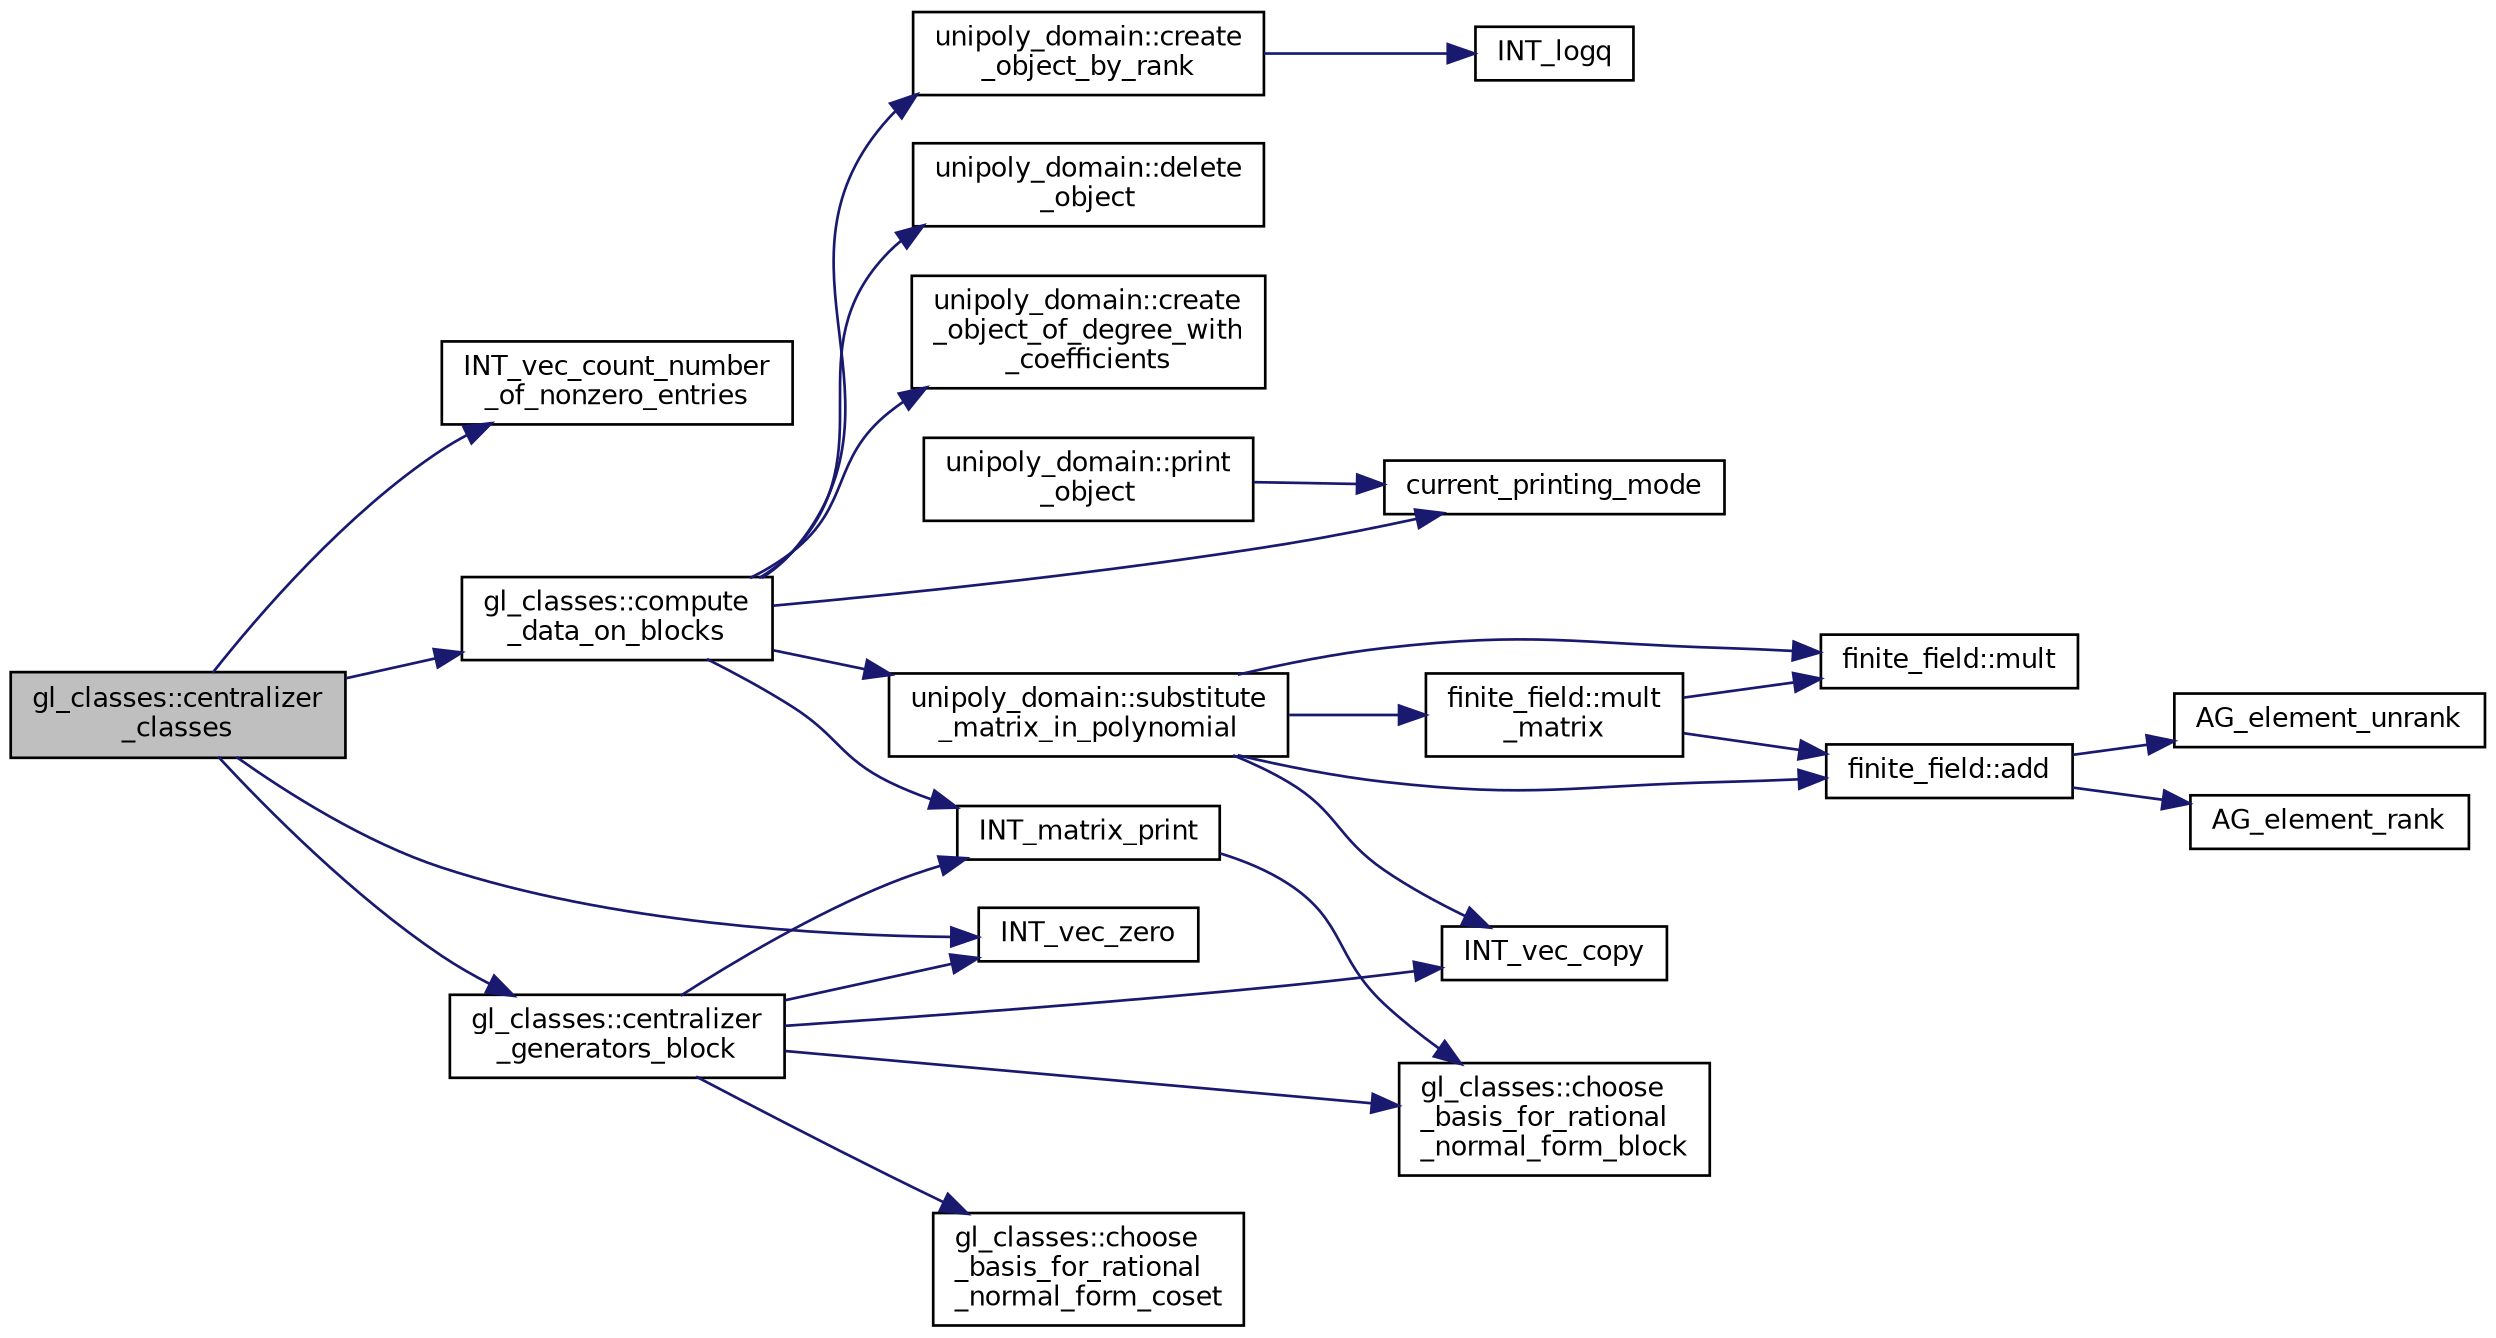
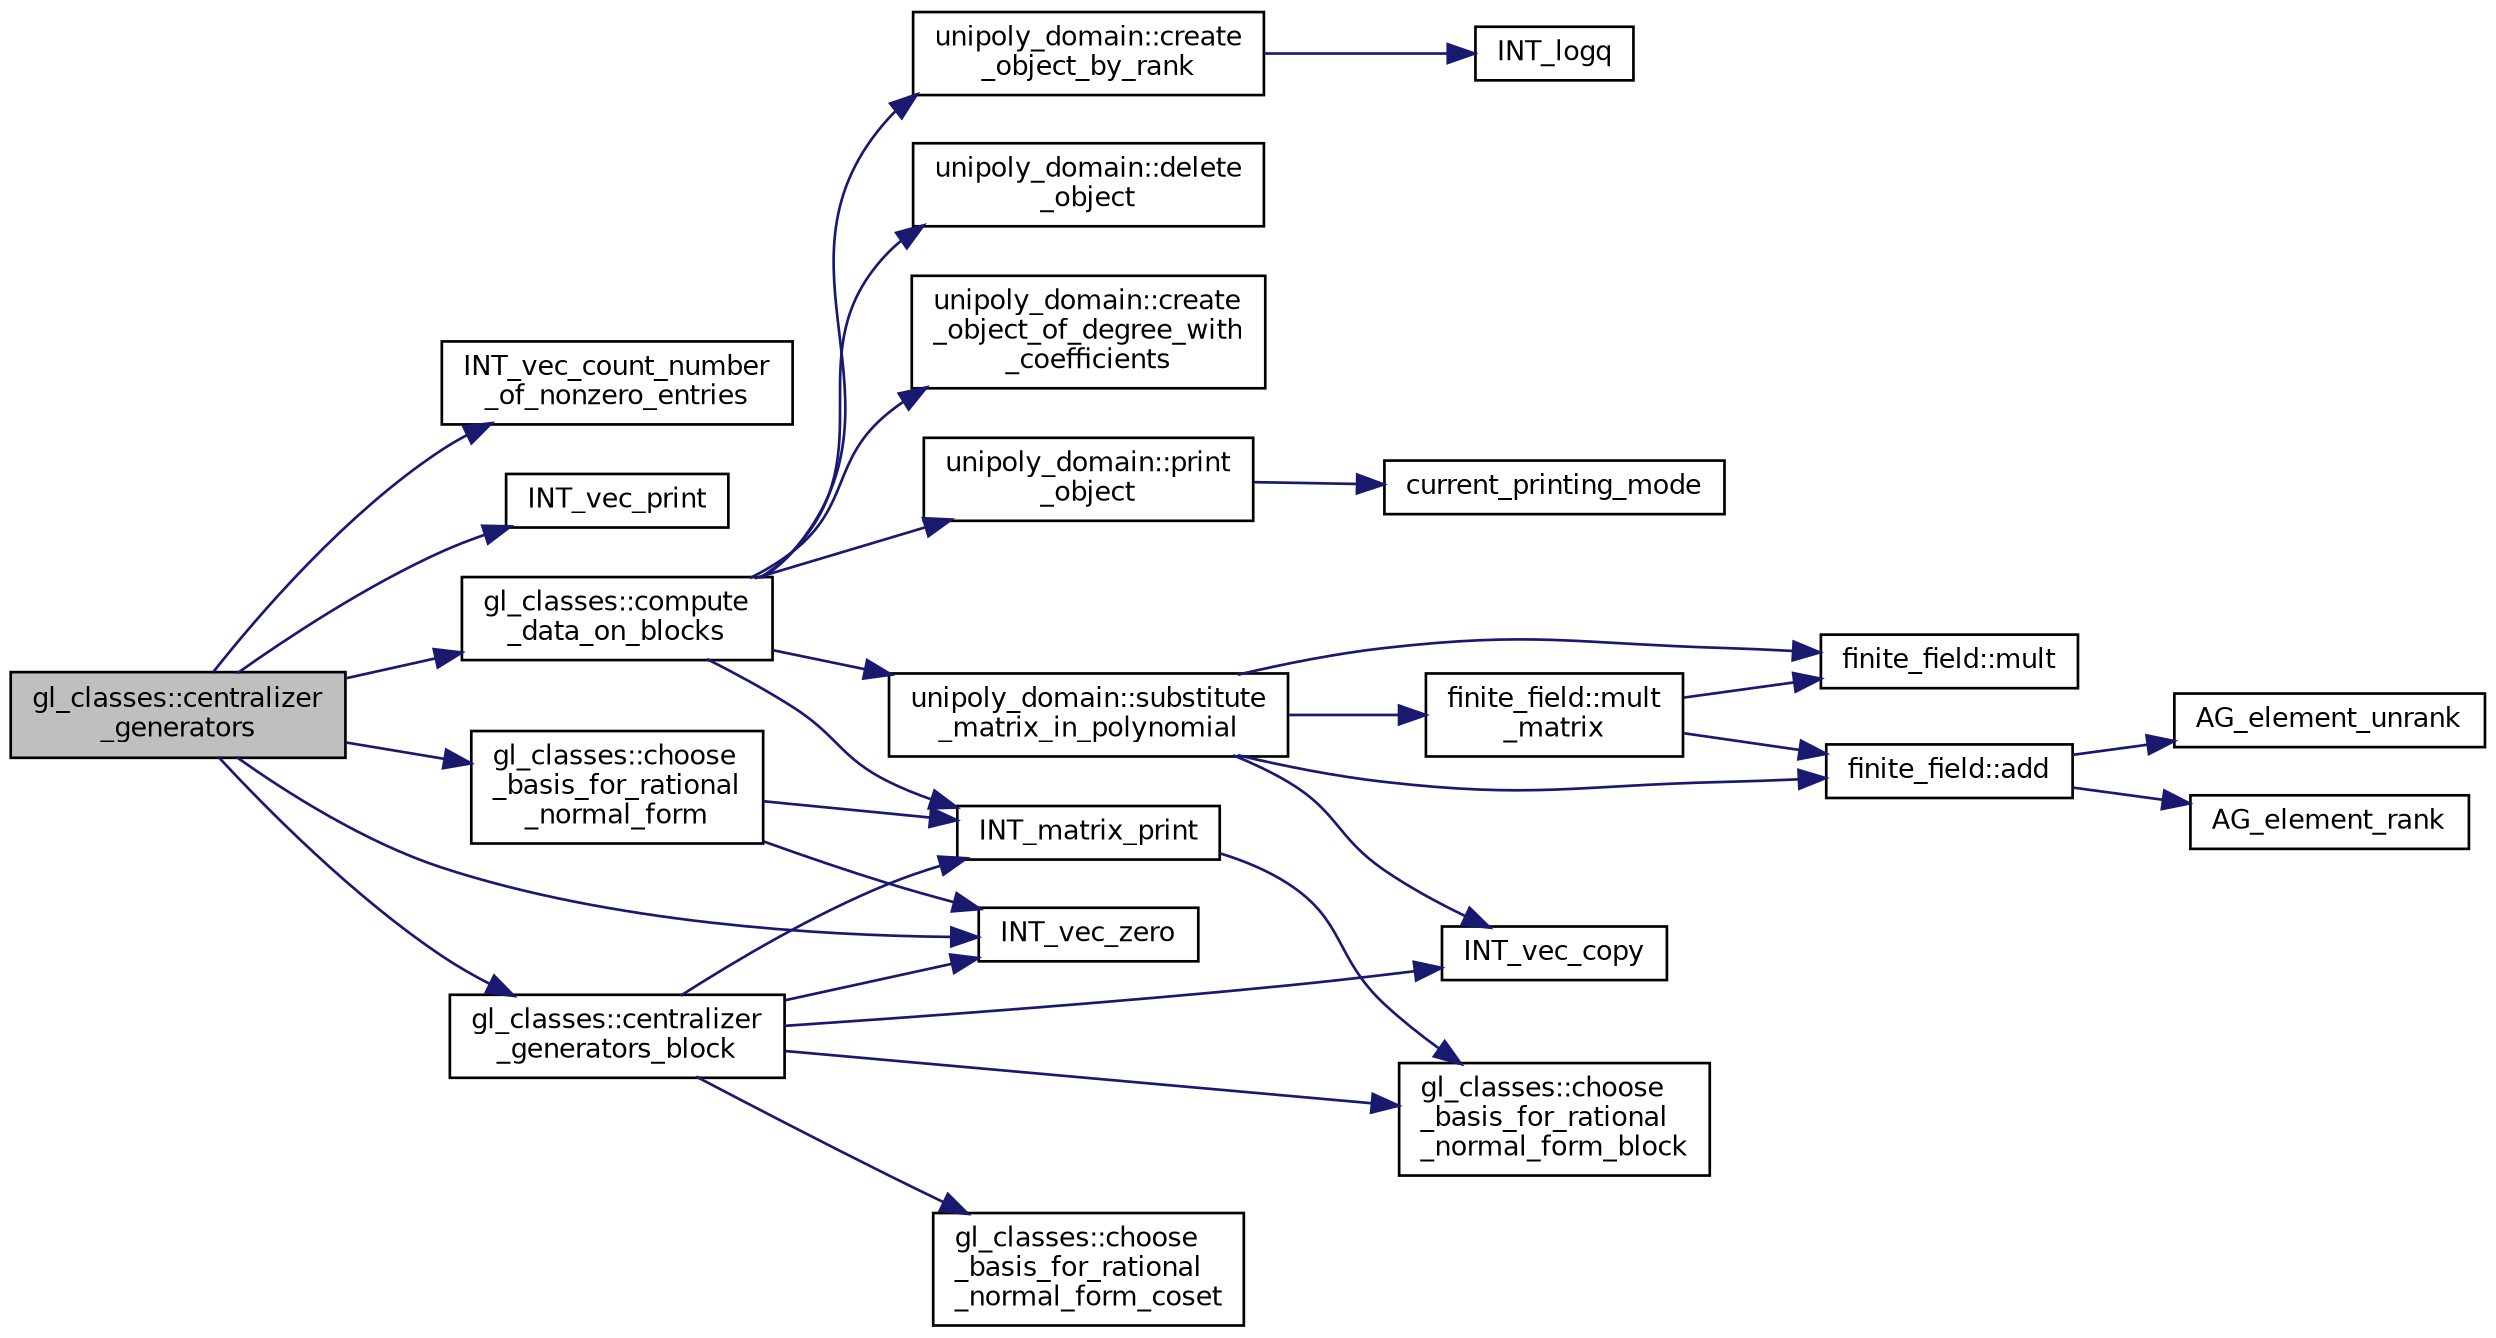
node "INT_vec_print": added
edge "gl_classes::compute _data_on_blocks" -> "current_printing_mode": now "gl_classes::compute _data_on_blocks" -> "unipoly_domain::print _object"
node "gl_classes::centralizer _classes": label "gl_classes::centralizer _classes" -> "gl_classes::centralizer _generators"
node "gl_classes::choose _basis_for_rational _normal_form": added
